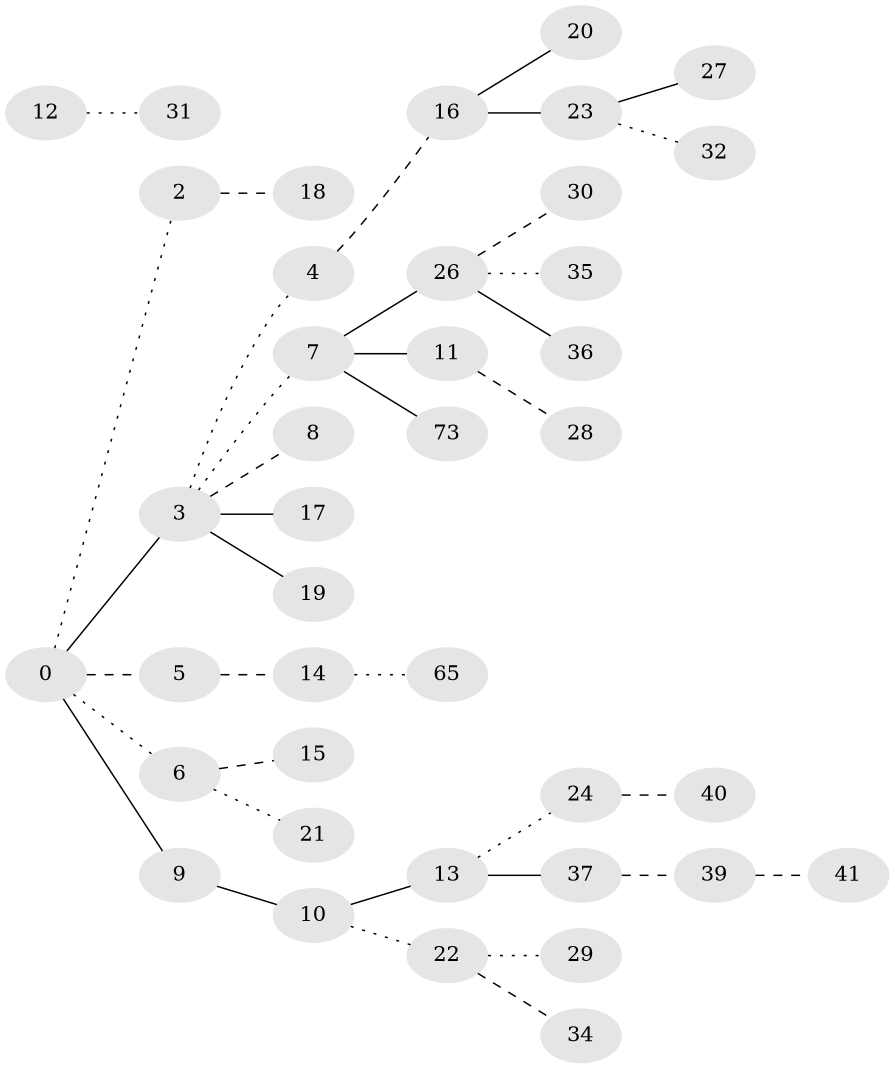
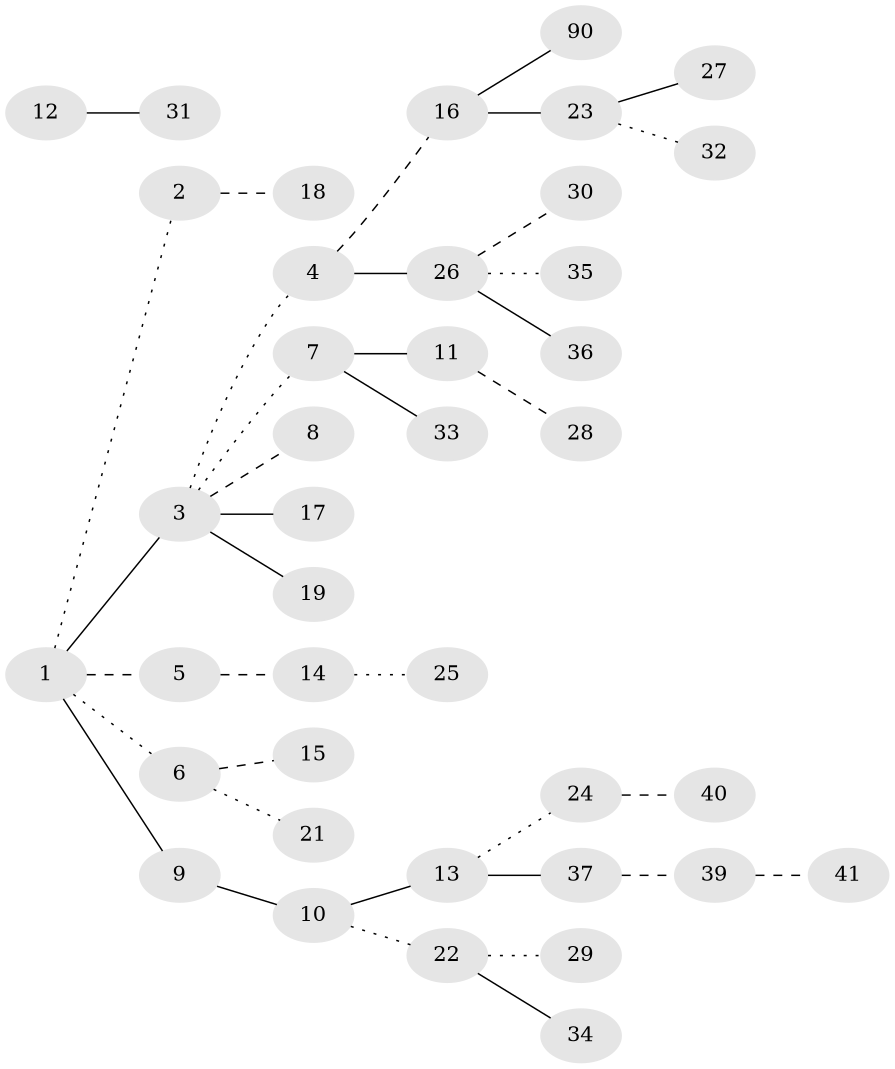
node "20": label "20" -> "90"
edge "12" -- "31": style dotted -> solid
edge "26" -- "7": now "26" -- "4"
node "73": label "73" -> "33"
node "0": label "0" -> "1"
node "65": label "65" -> "25"
edge "22" -- "34": style dashed -> solid
